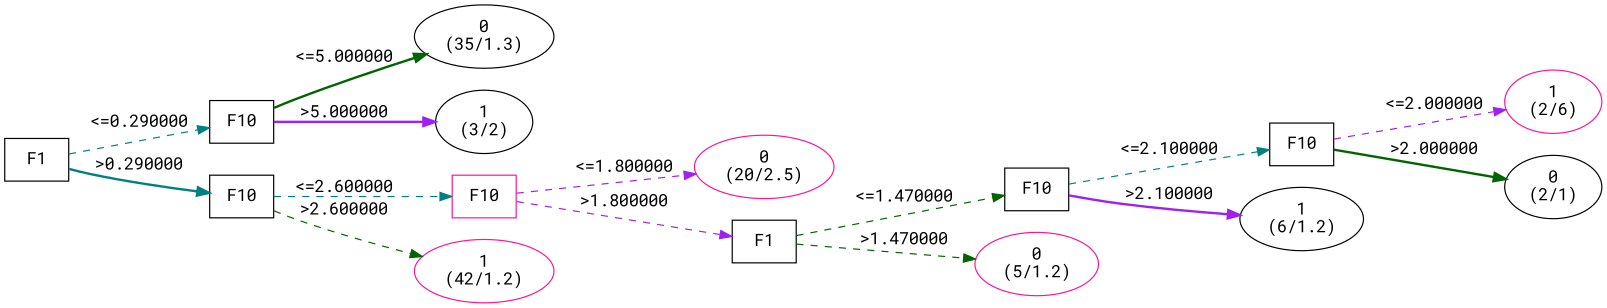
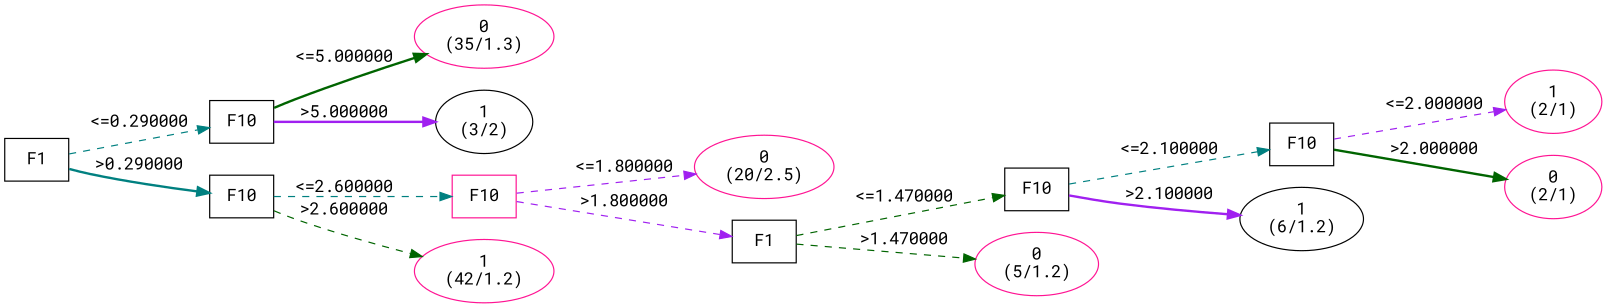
node "0 (35/1.3)": color black -> deeppink
node "1 (2/6)": label "1 (2/6)" -> "1 (2/1)"
node "0 (2/1)": color black -> deeppink
